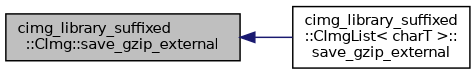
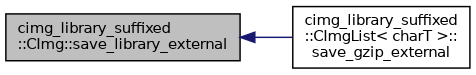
node "cimg_library_suffixed ::CImg::save_gzip_external": label "cimg_library_suffixed ::CImg::save_gzip_external" -> "cimg_library_suffixed ::CImg::save_library_external"
